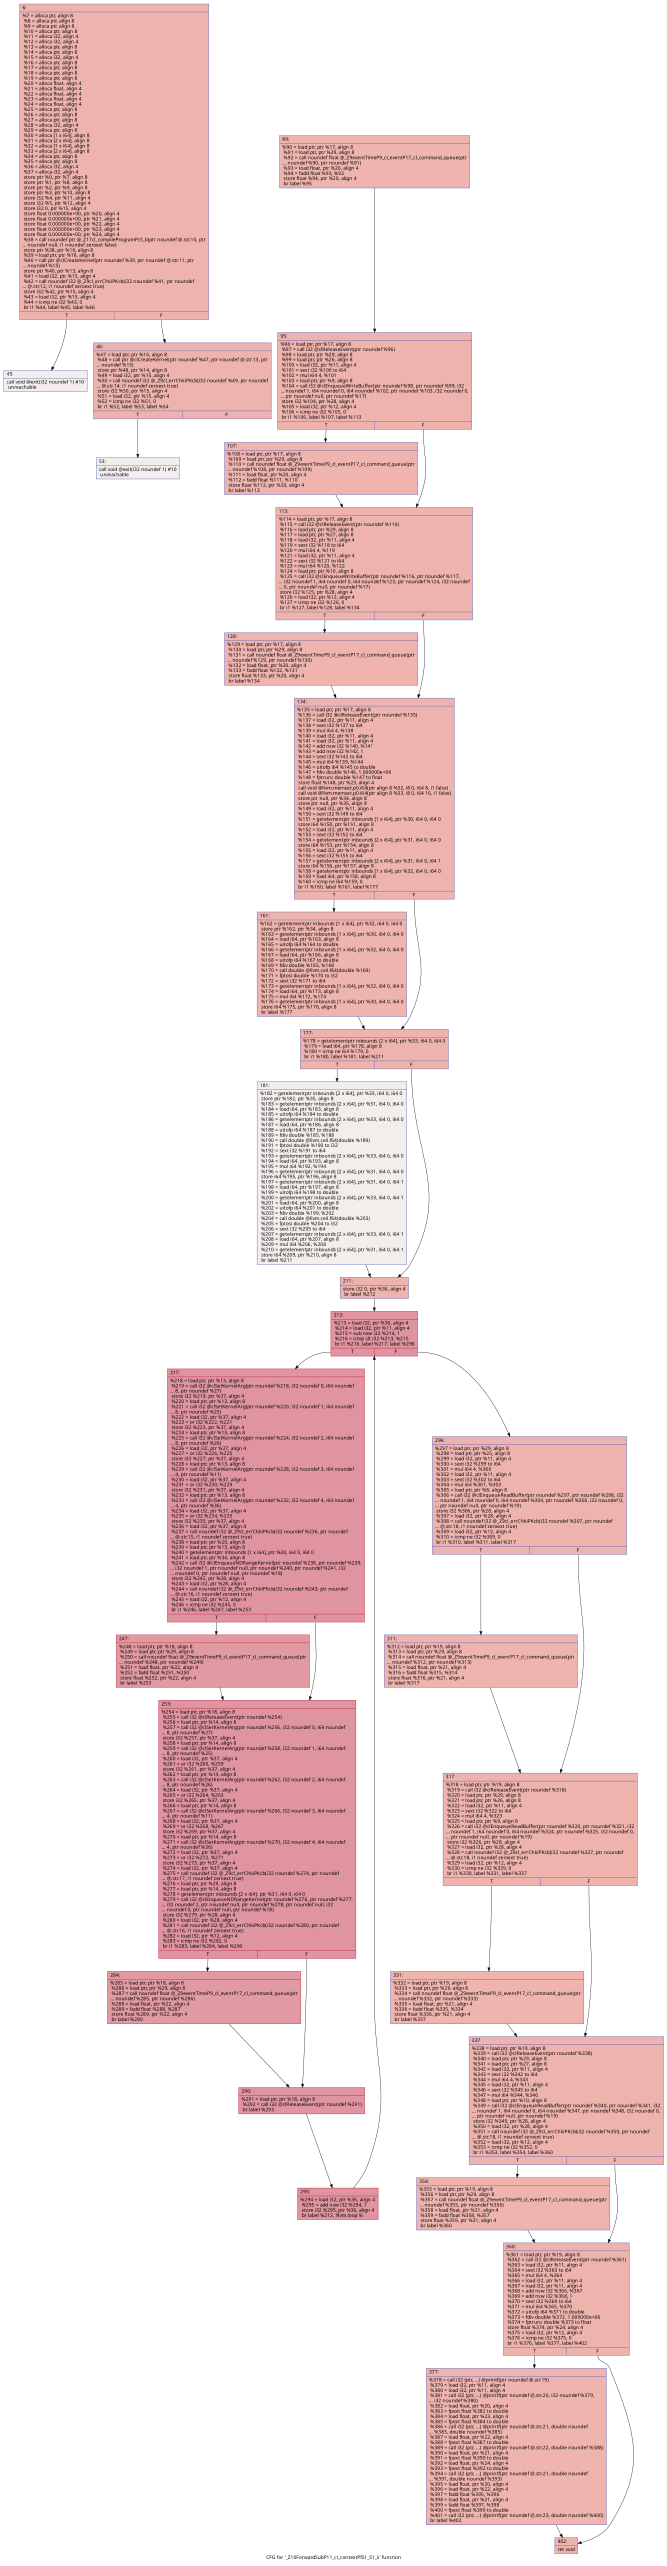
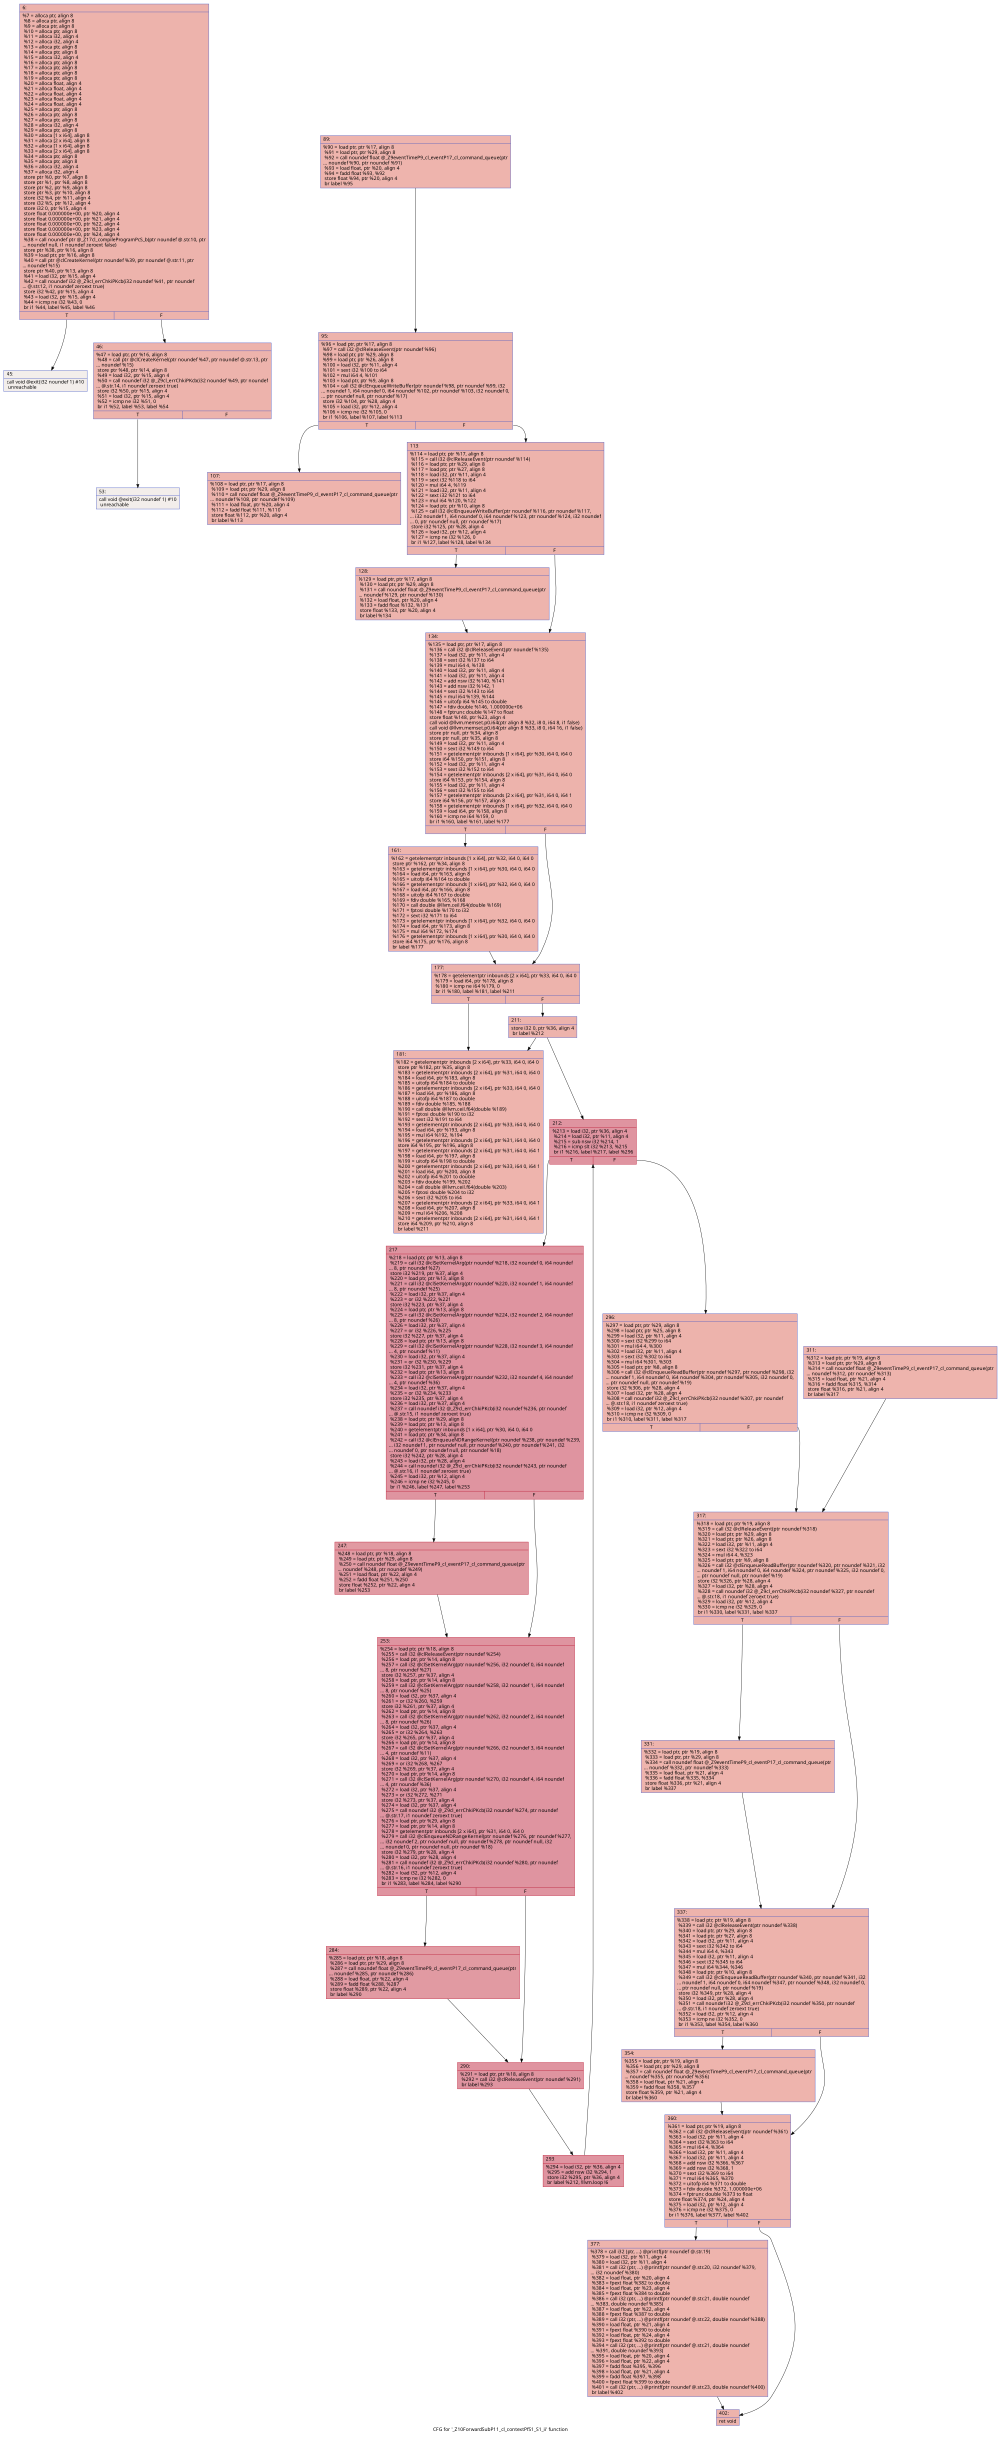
edge "107:" -> "113:": removed
node "181:": fillcolor #e5d8d170 -> #d8564670
edge "181:" -> "211:": reversed
edge "296:" -> "311:": removed
